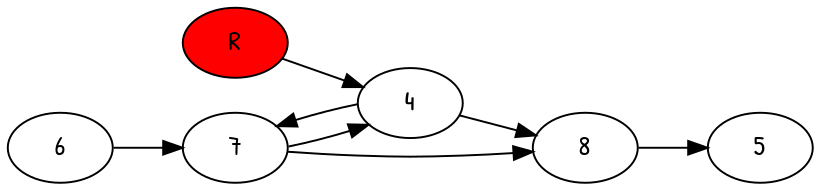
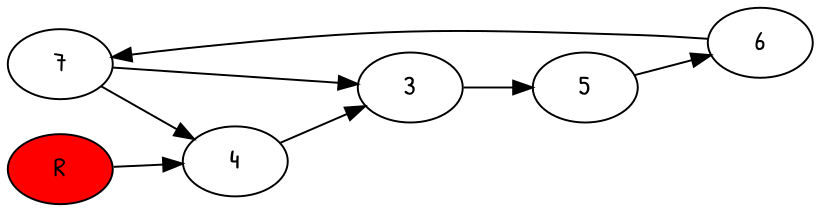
edge "5" -> "6": added
edge "4" -> "7": removed
node "8": label "8" -> "3"
